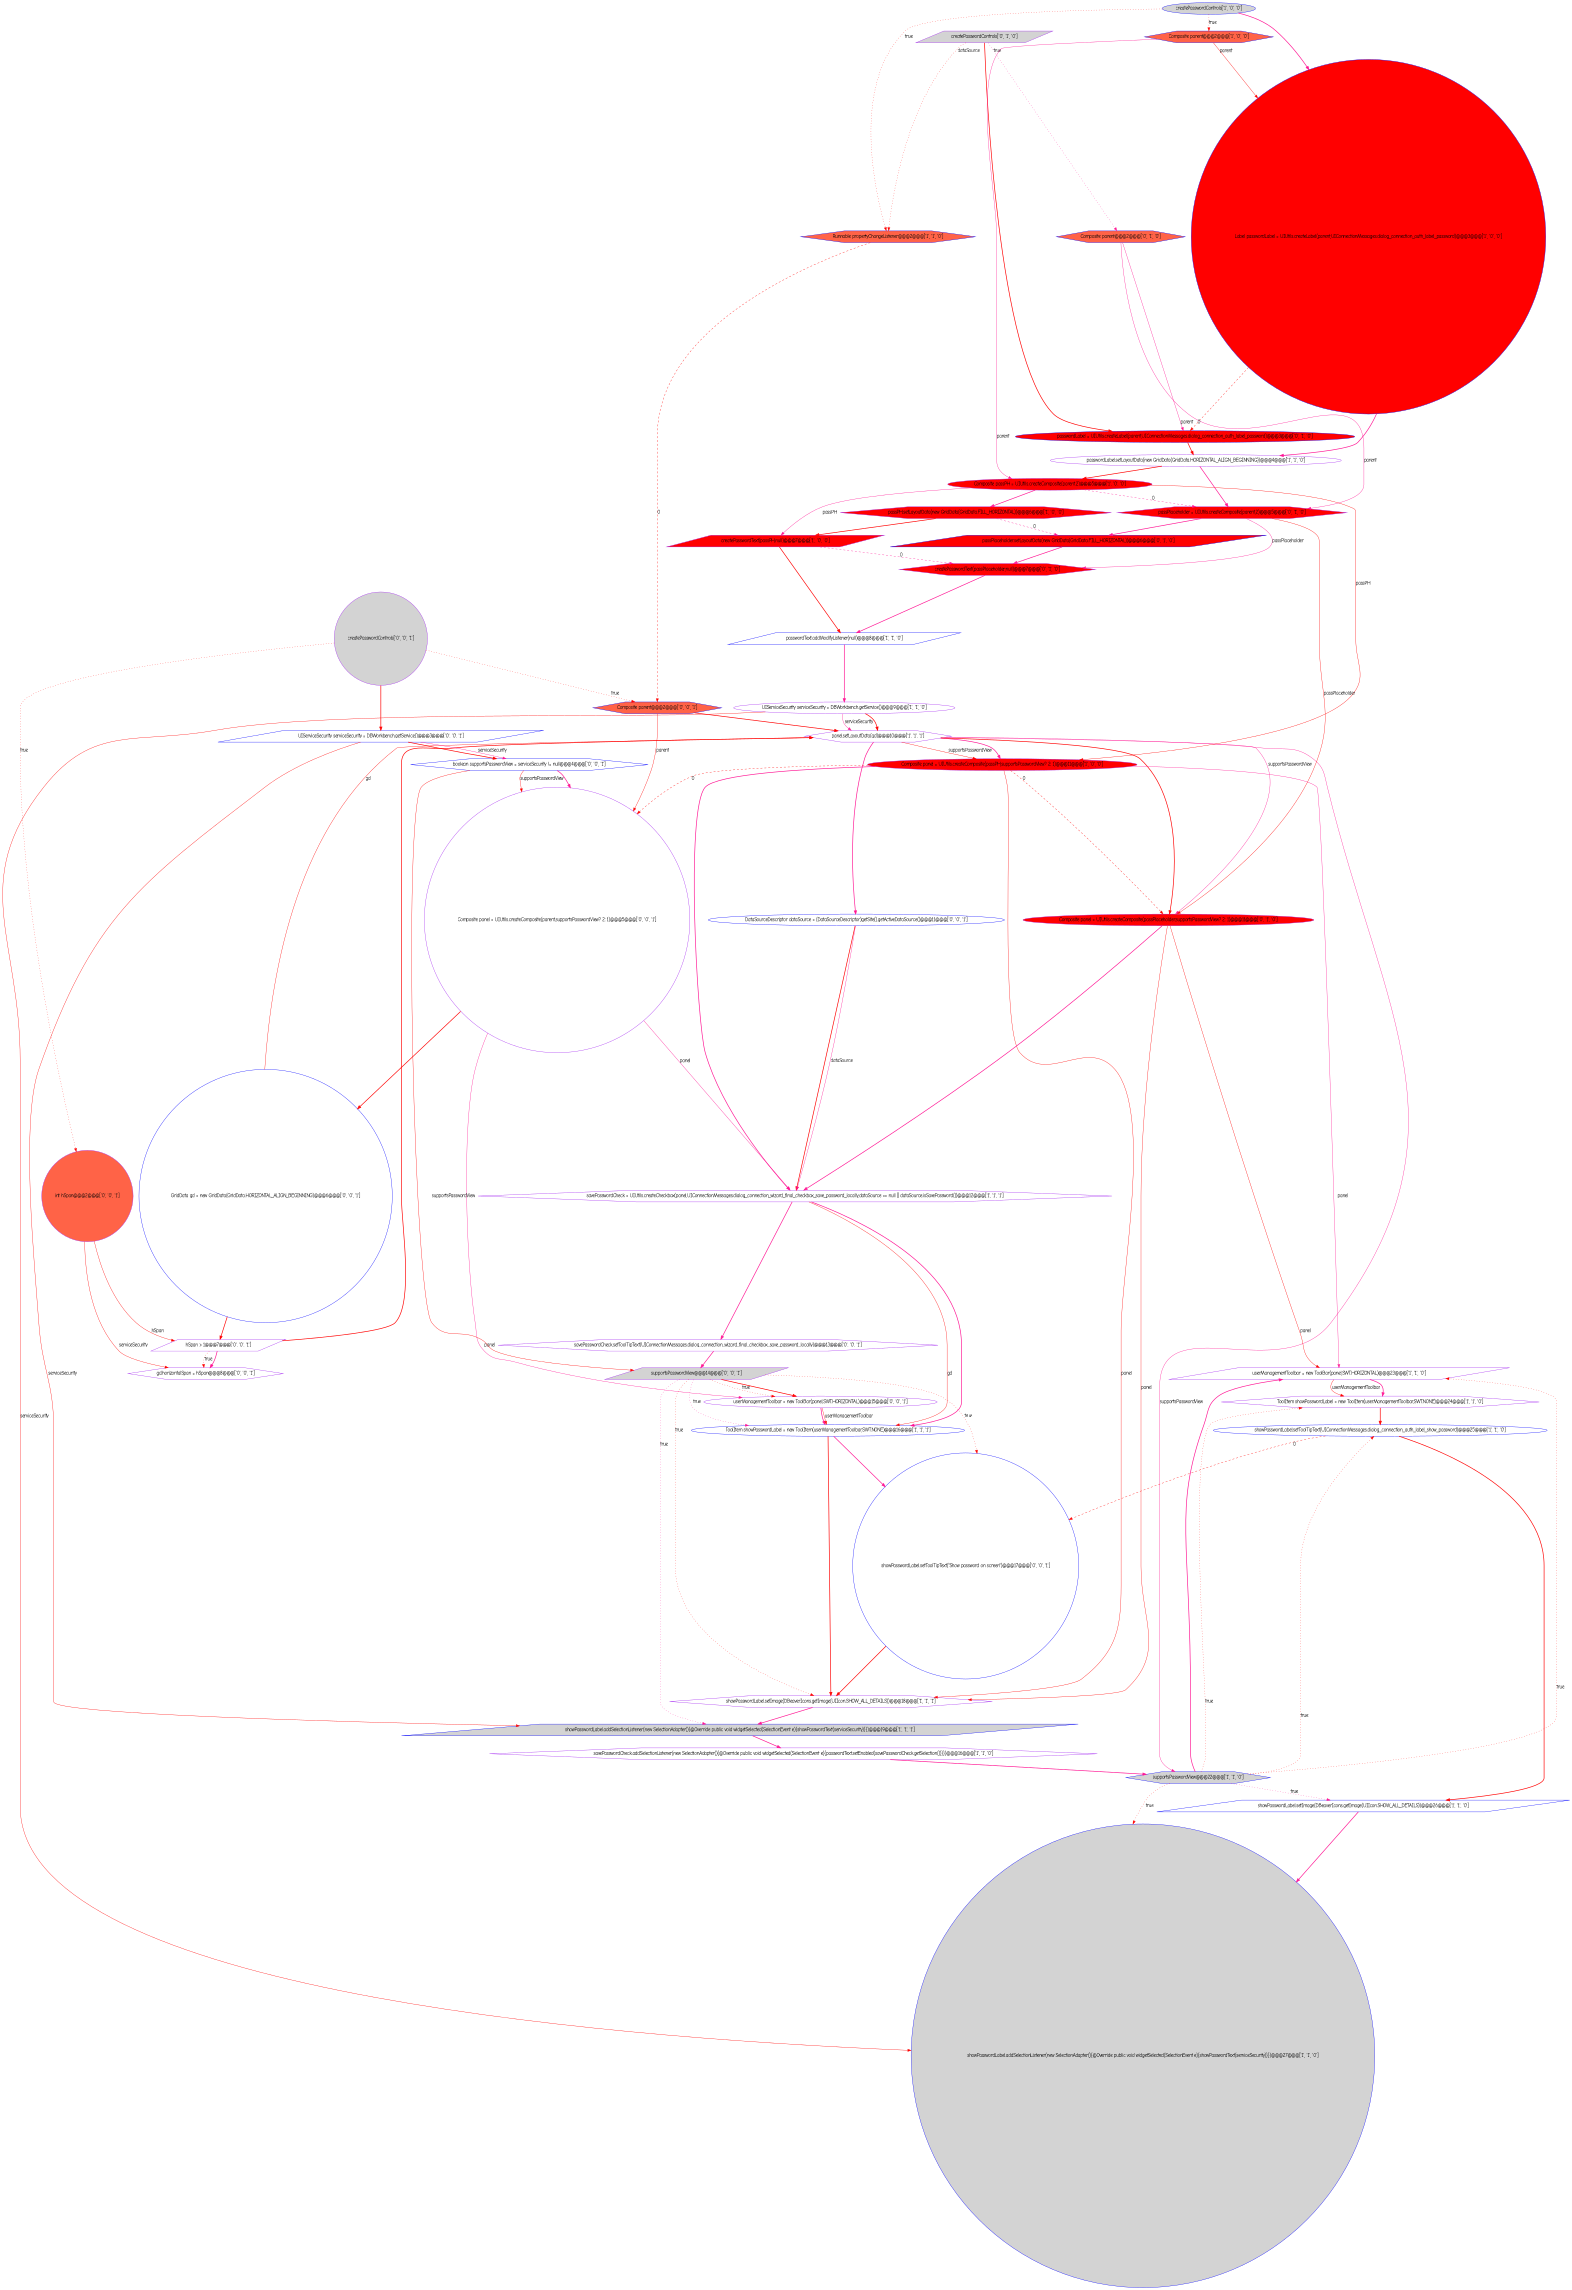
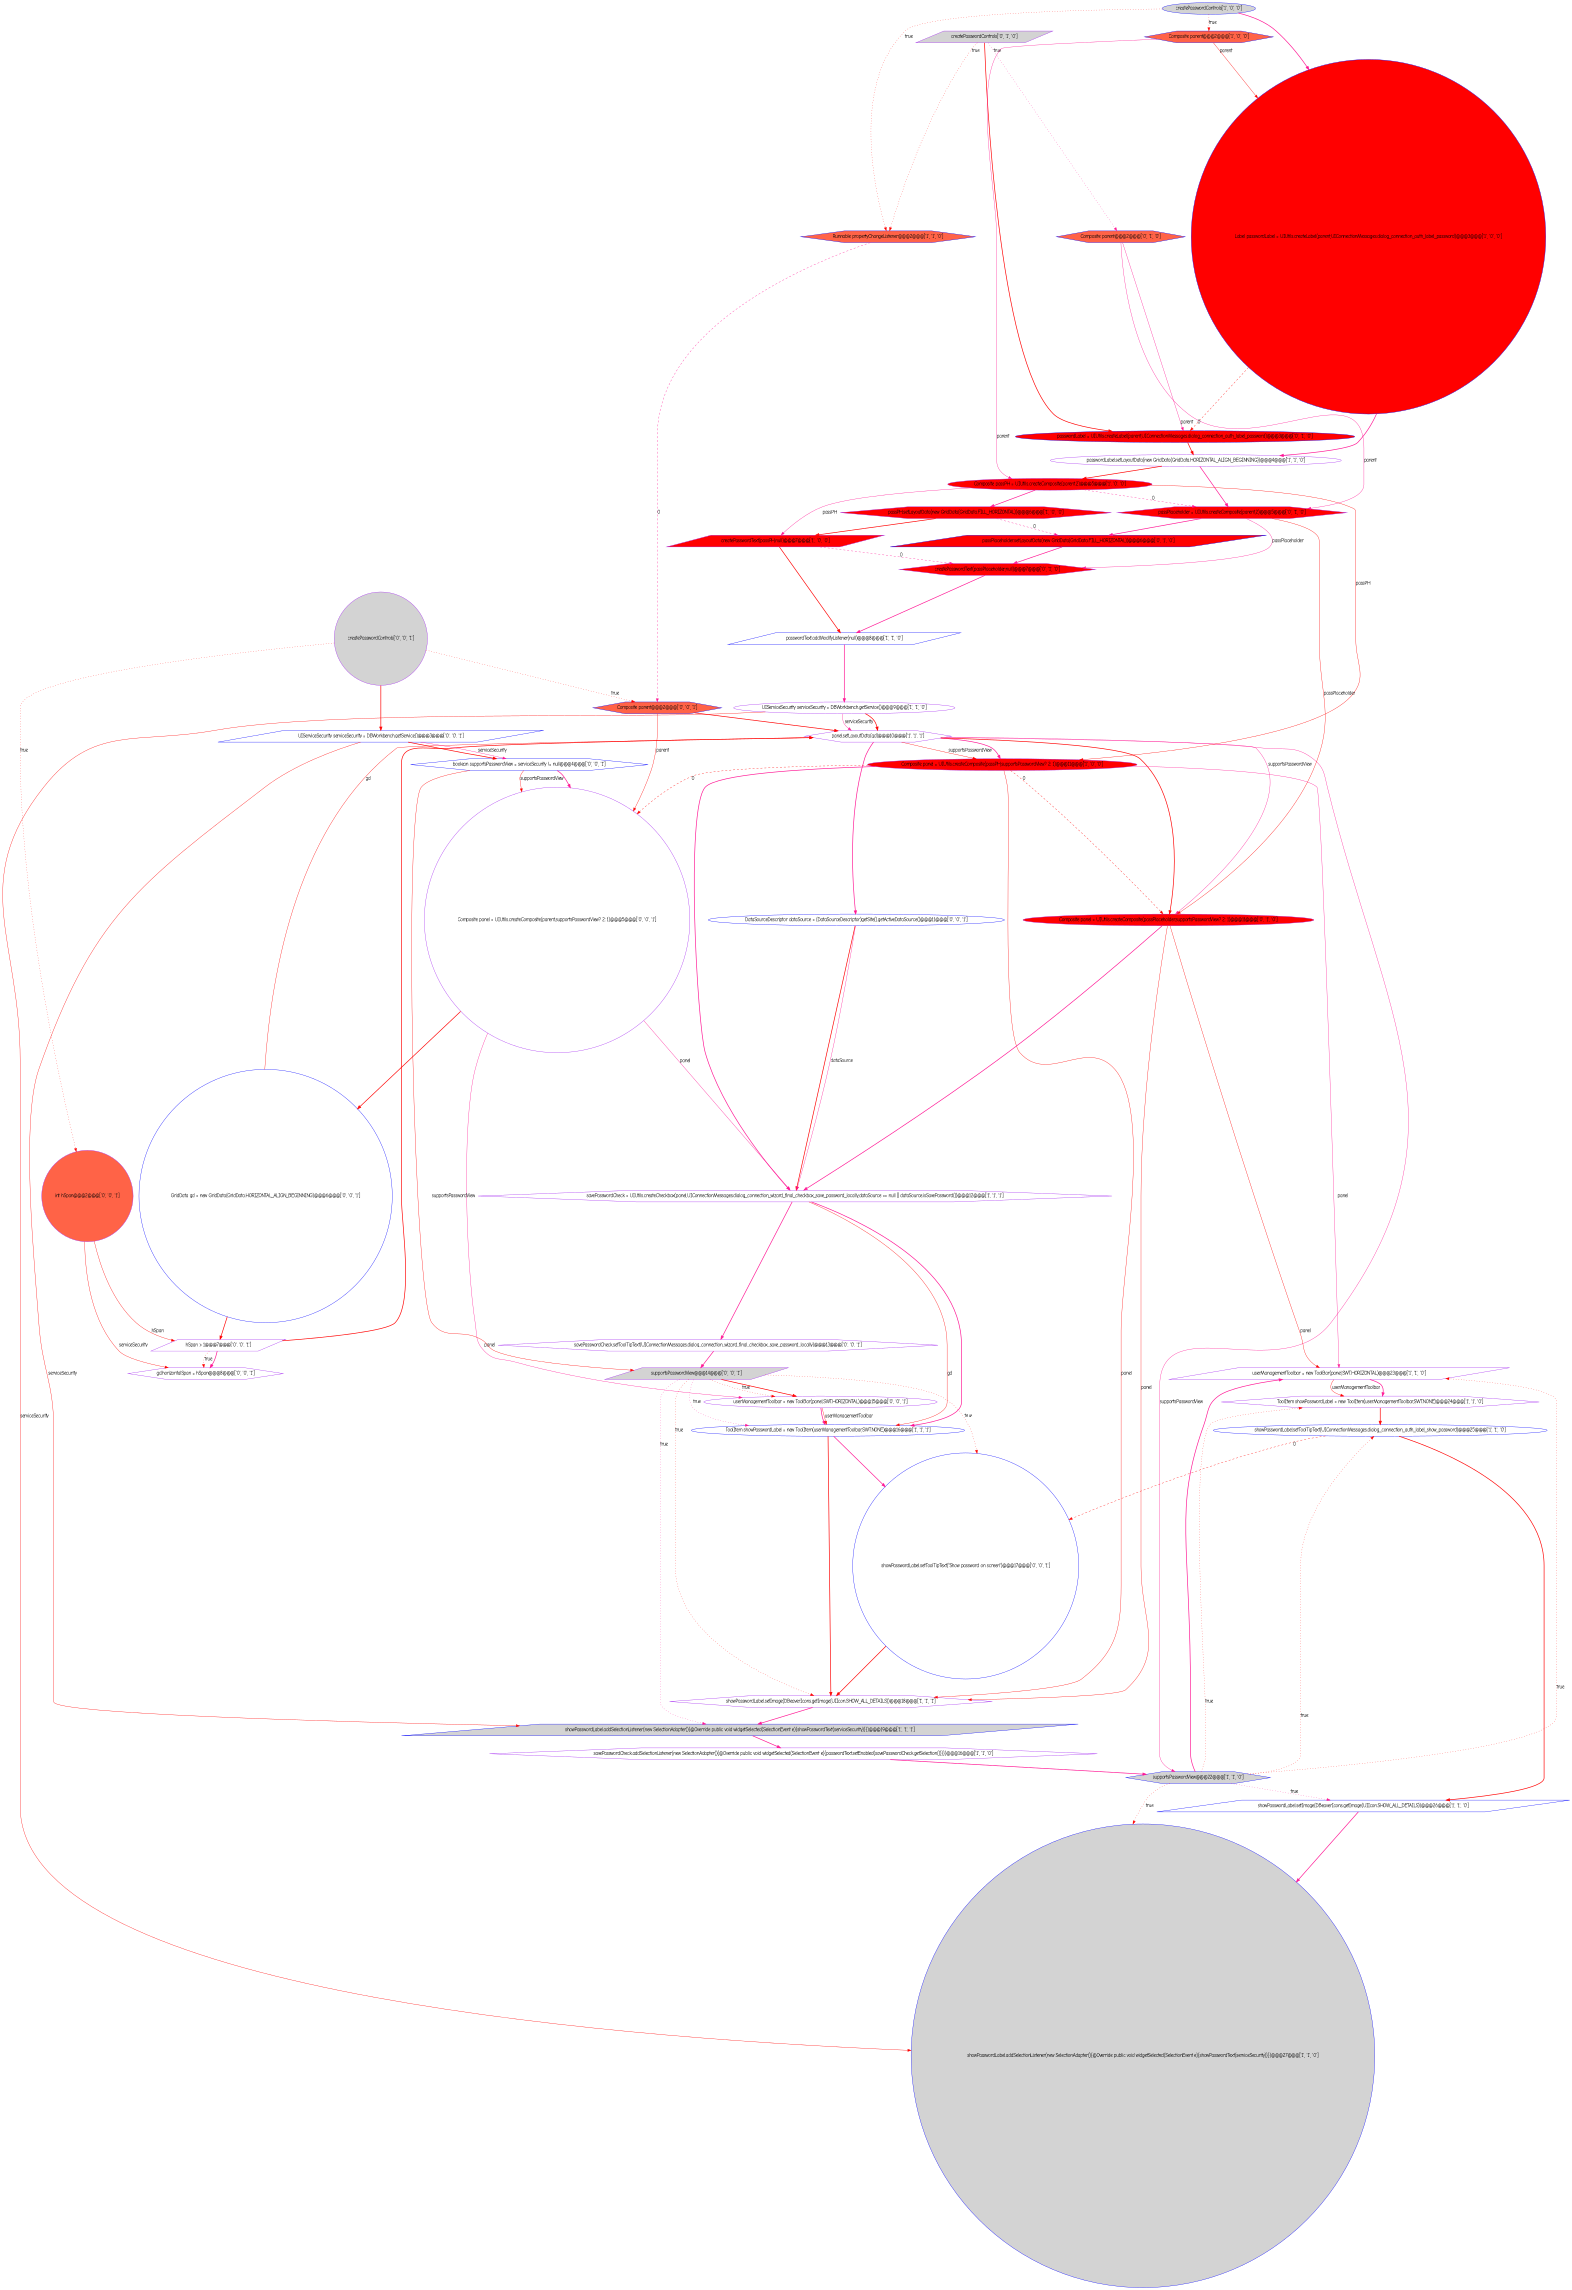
edge "createPasswordControls['0', '1', '0']" -> "Runnable propertyChangeListener@@@2@@@['1', '1', '0']": label "dataSource" -> "true"
edge "Runnable propertyChangeListener@@@2@@@['1', '1', '0']" -> "Composite parent@@@2@@@['0', '0', '1']": color red -> deeppink
